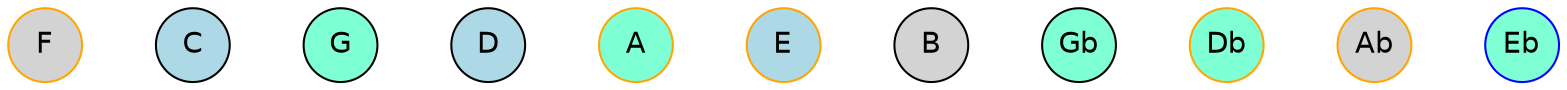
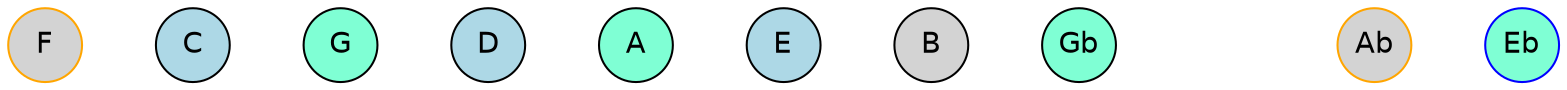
node "A": color orange -> black
node "E": color orange -> black
node "Db": removed
